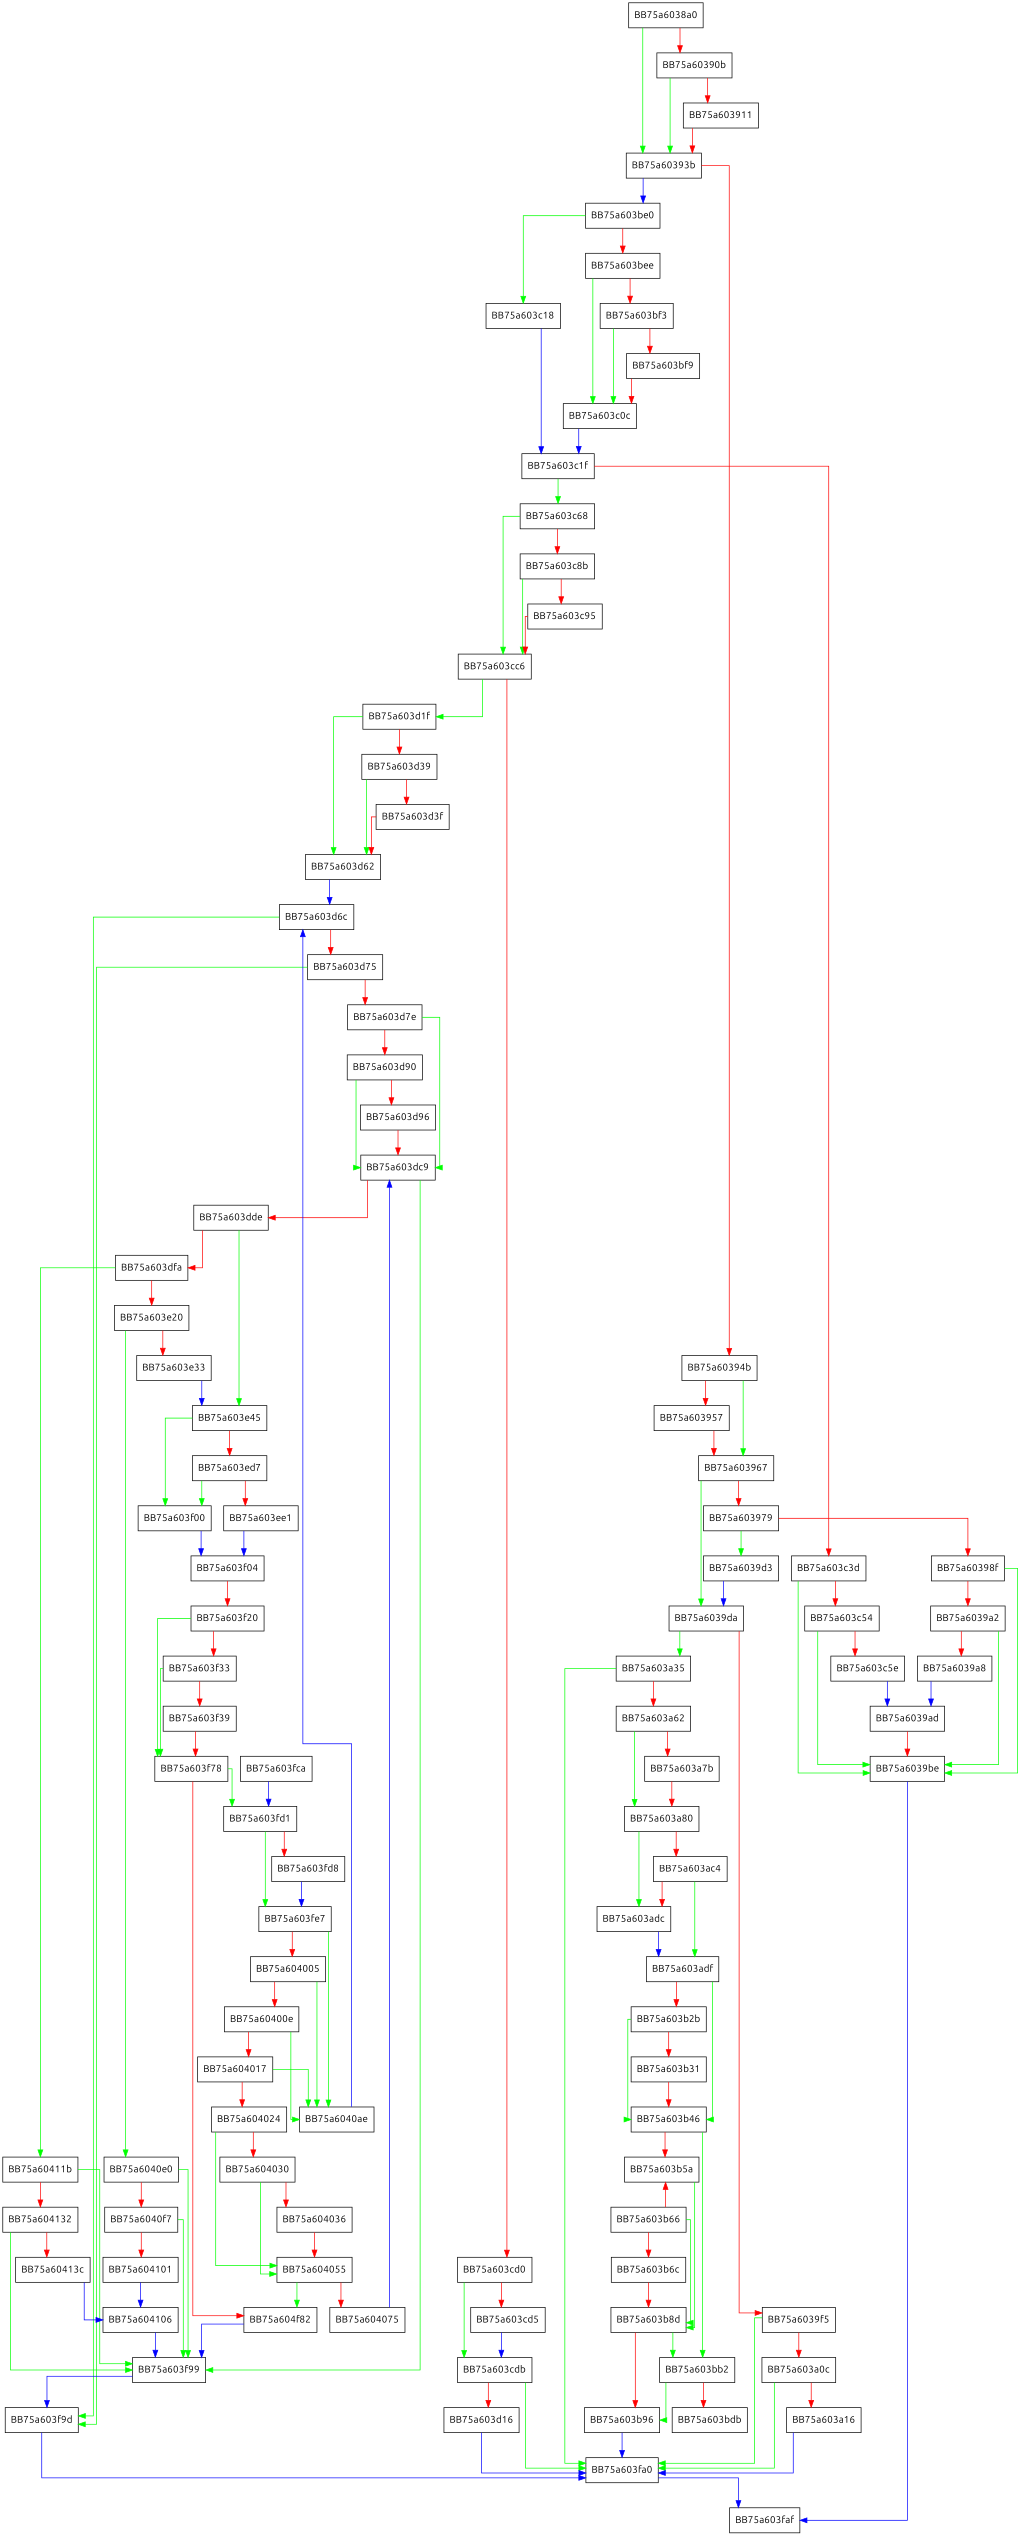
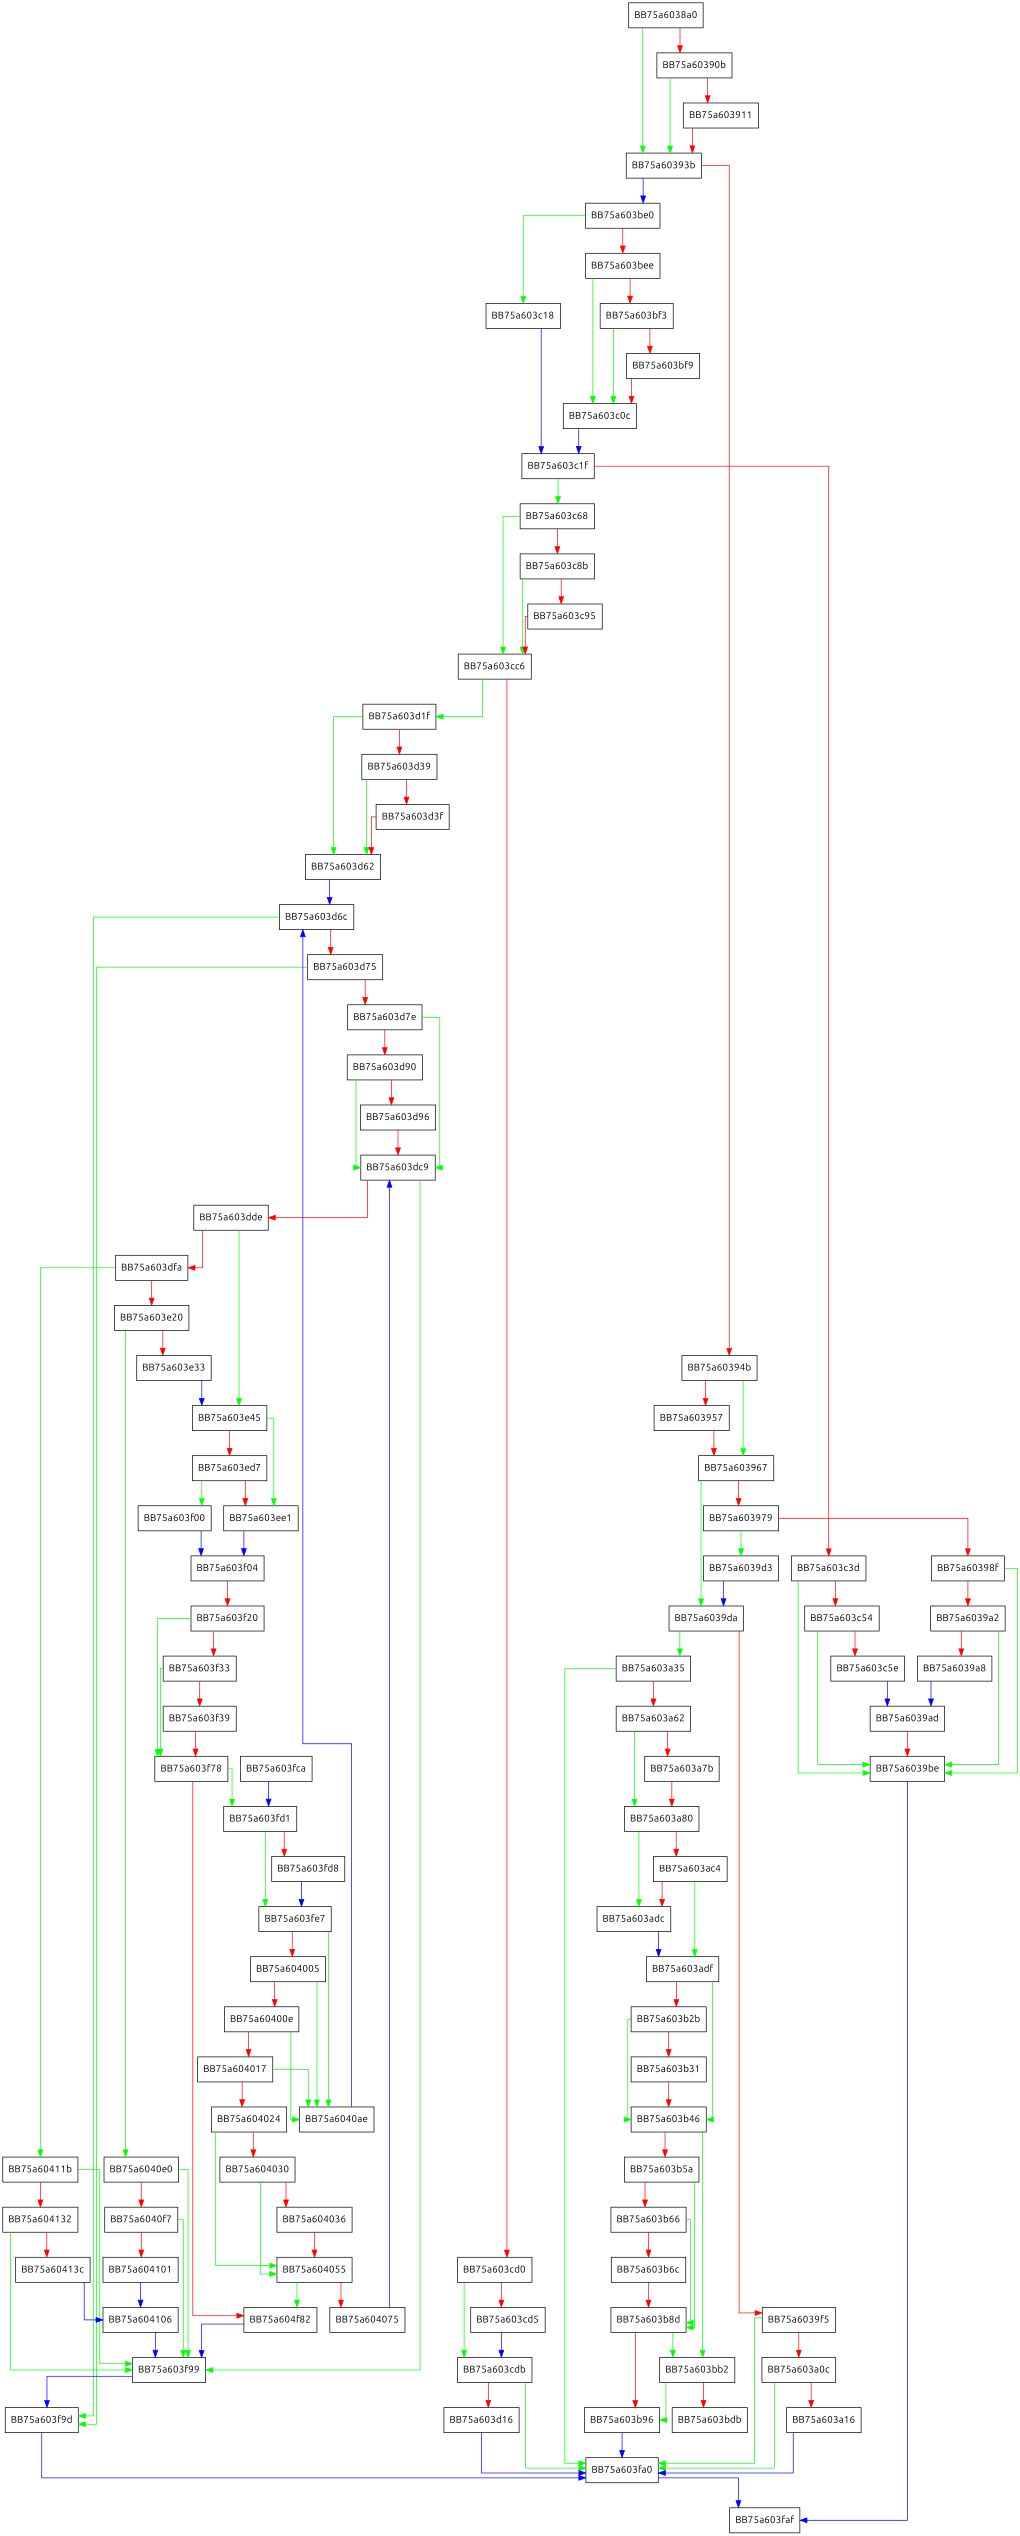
edge "BB75a603e45" -> "BB75a603f00": now "BB75a603e45" -> "BB75a603ee1"
edge "BB75a603b66" -> "BB75a603b5a": reversed
